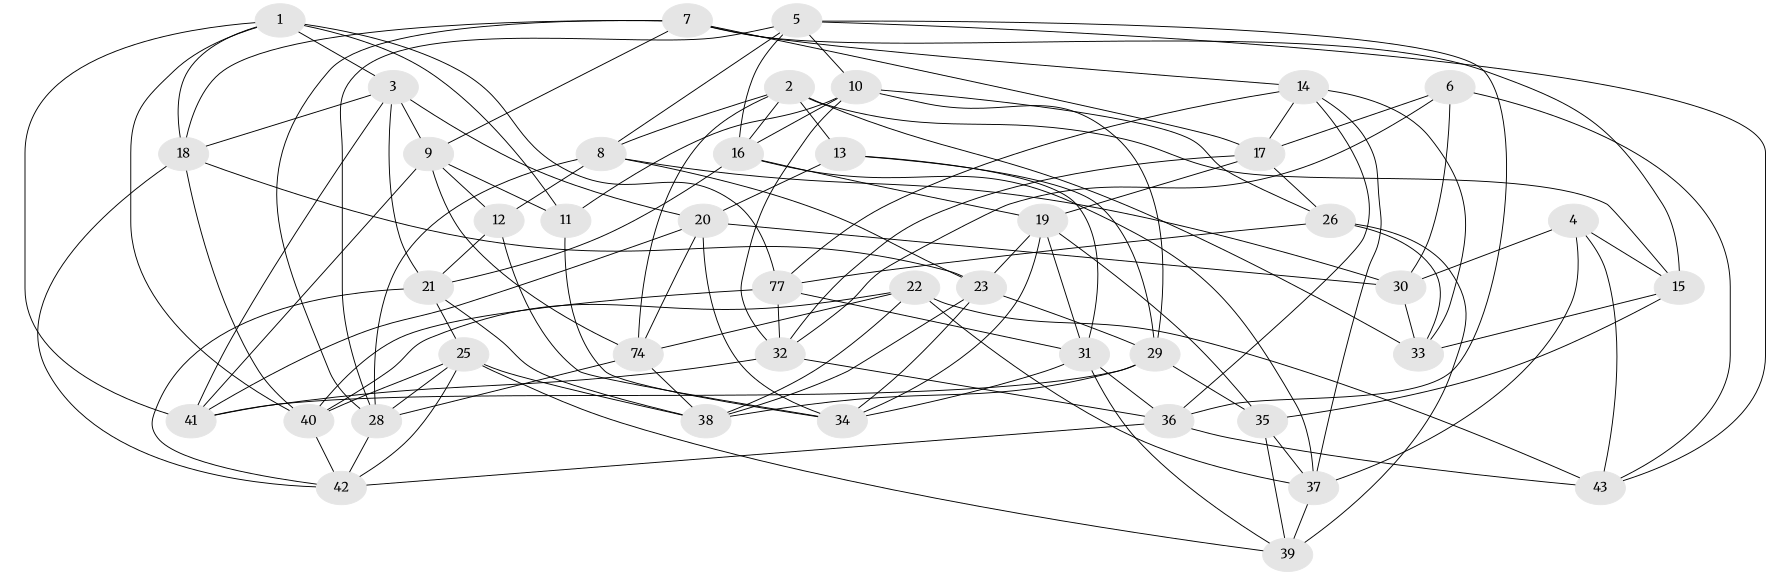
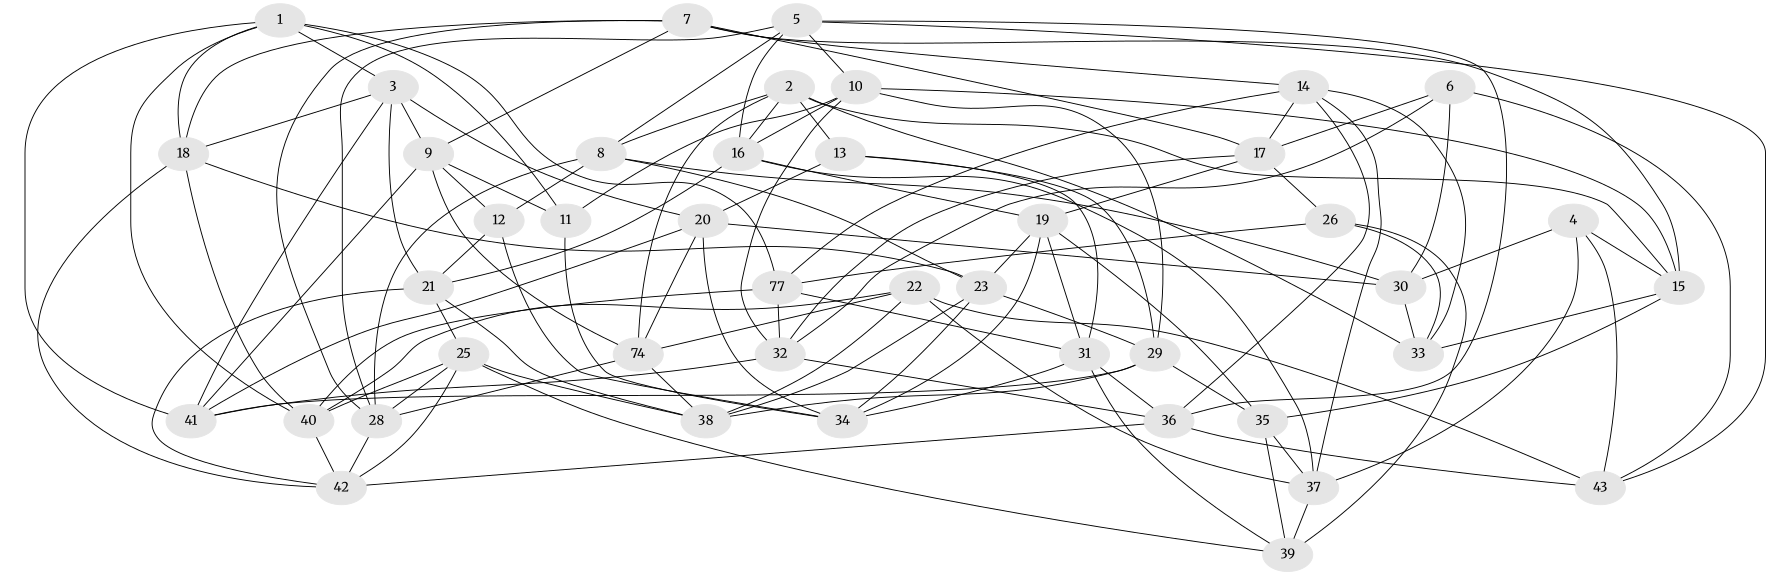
edge "10" -- "26": now "10" -- "15"
